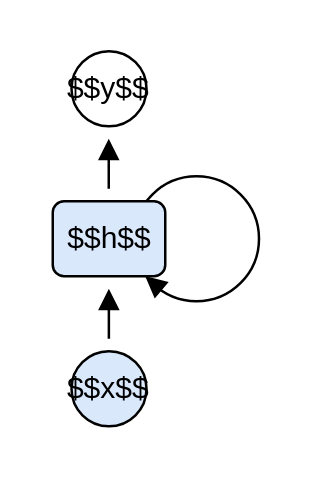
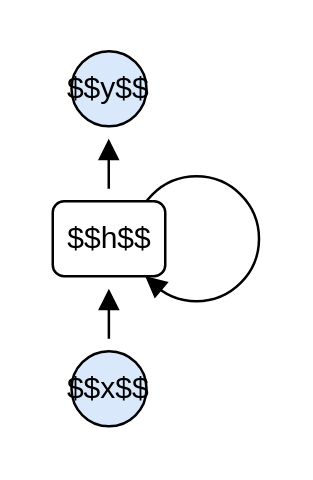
node "$$y$$": fillcolor #ffffff -> #dae8fc
node "$$h$$": fillcolor #dae8fc -> #ffffff
